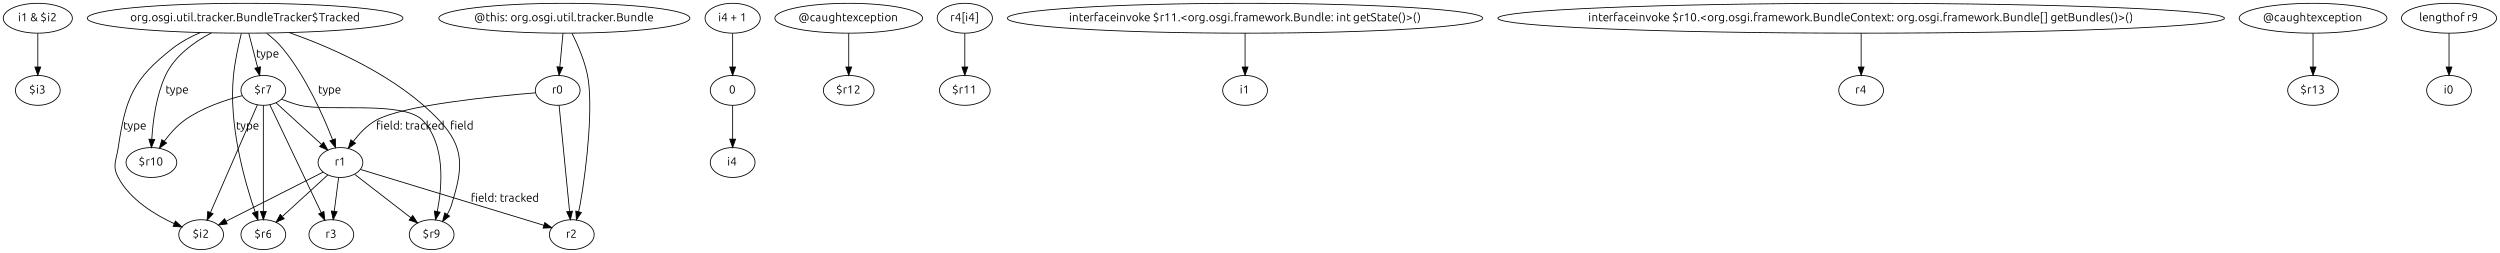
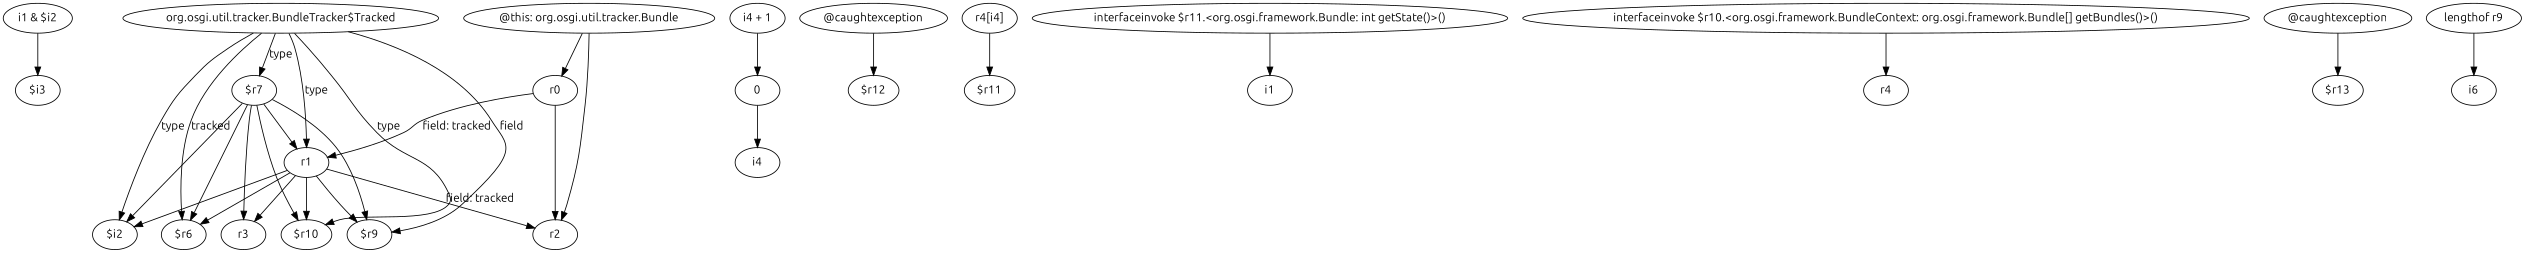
node "i0": label "i0" -> "i6"
edge "org.osgi.util.tracker.BundleTracker$Tracked" -> "$r6": label "type" -> "tracked"
edge "r1" -> "$r10": added
